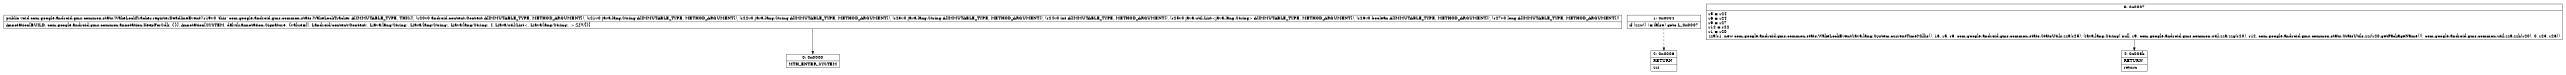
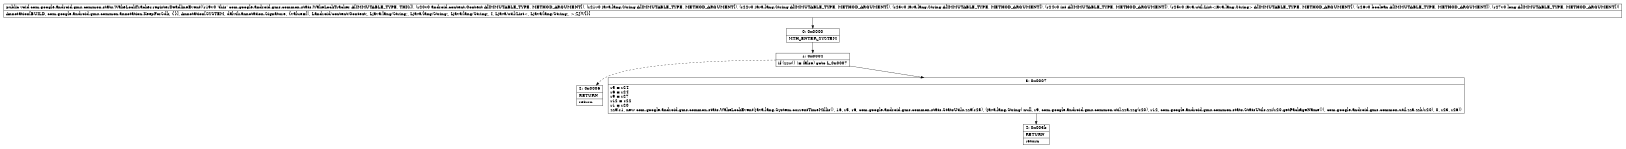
edge "0: 0x0000" -> "1: 0x0004": added
node "2: 0x0006": text "zzi" -> "return"
edge "1: 0x0004" -> "3: 0x0007": added
